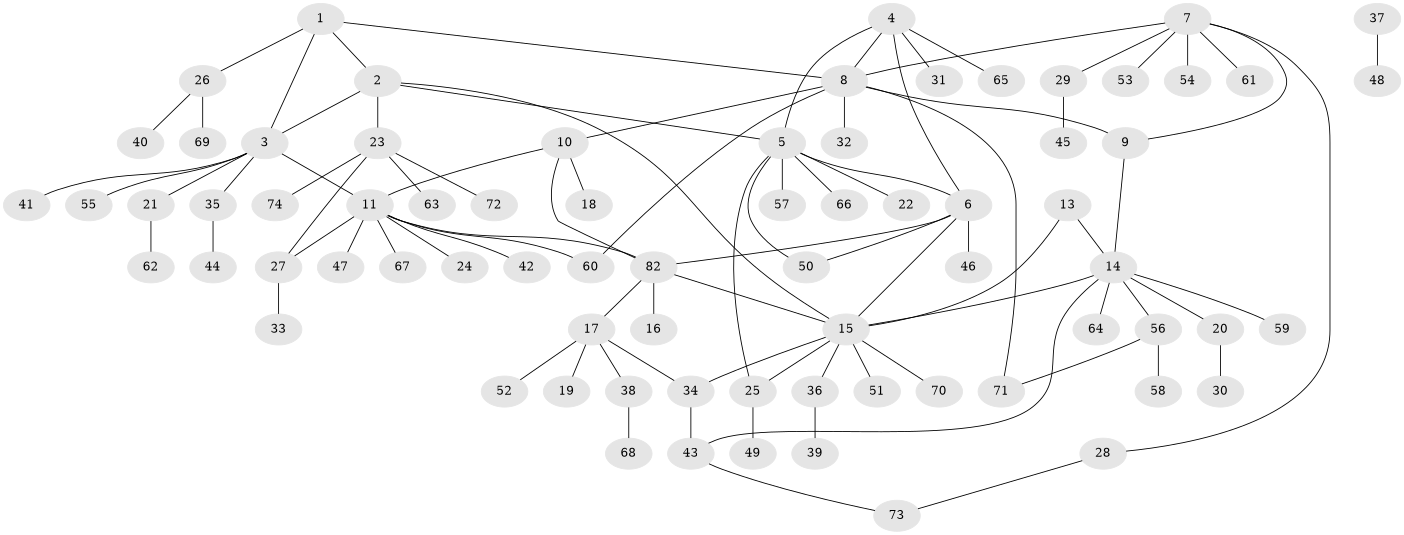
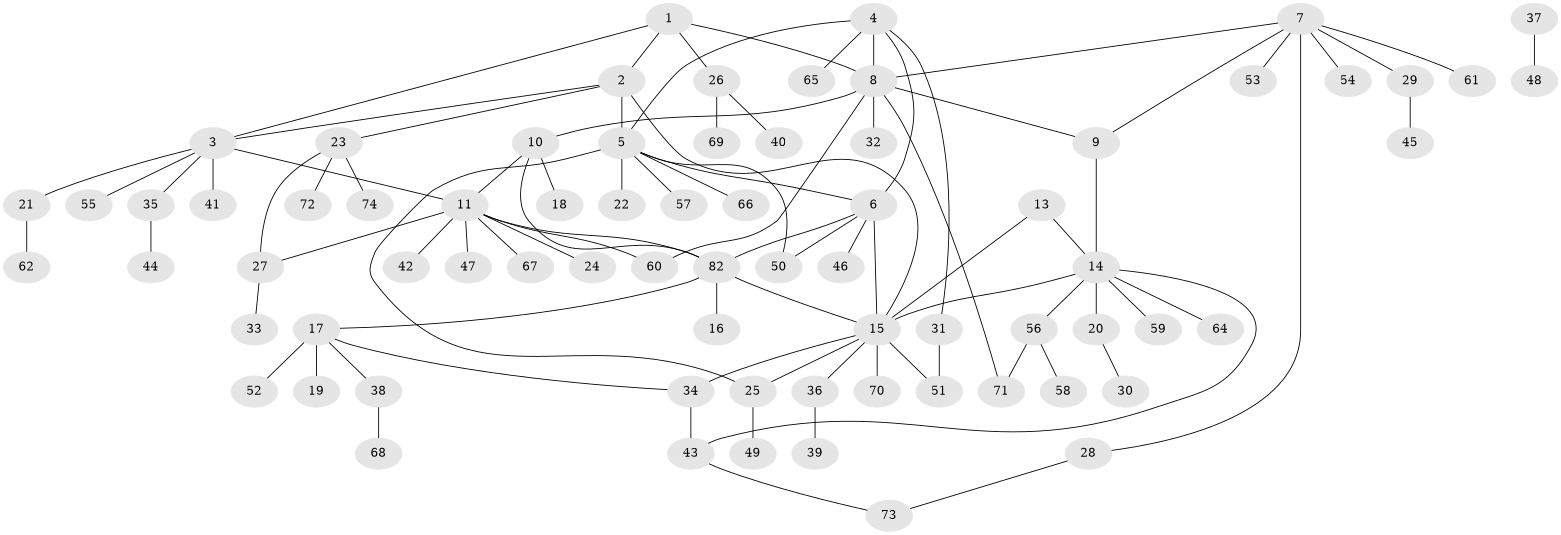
node "63": removed
edge "31" -- "51": added
